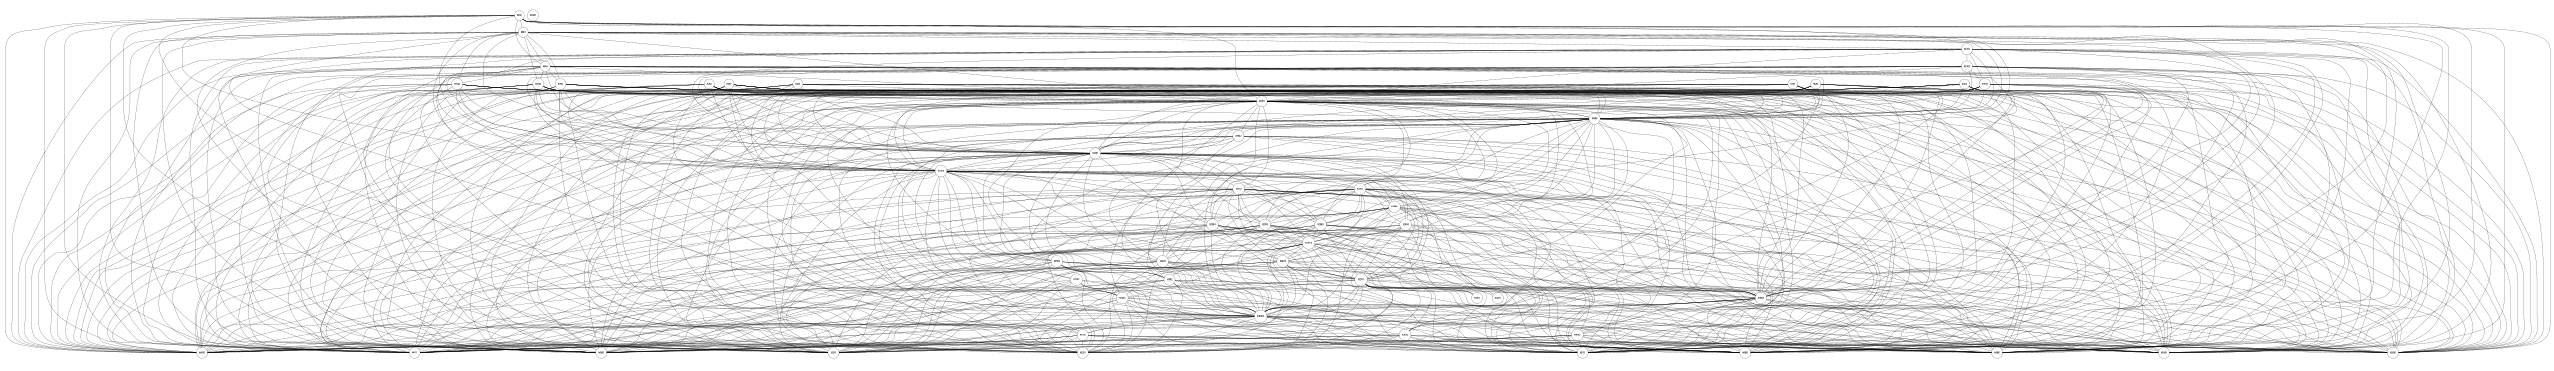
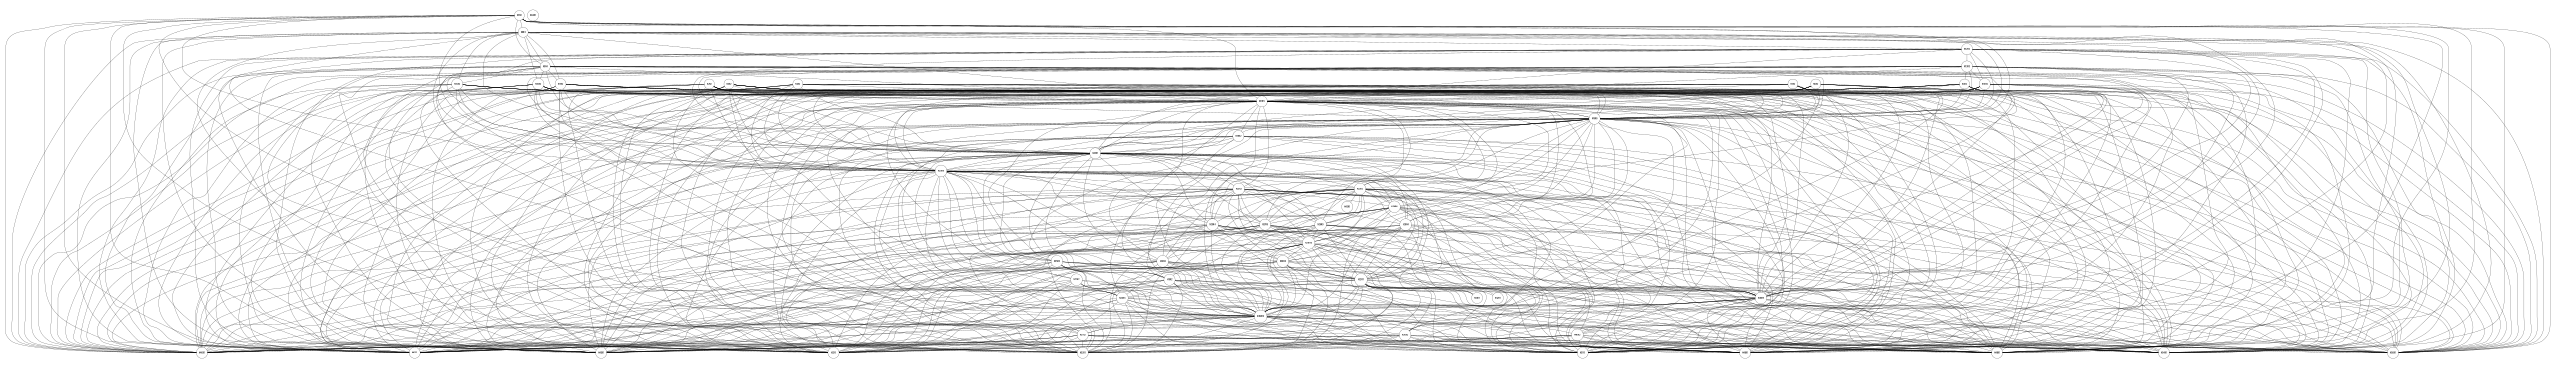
node "N43R1": added
edge "N13R3" -- "N49R1": now "N13R3" -- "N3R2"
edge "N18R2" -- "N54R1": added
